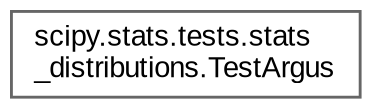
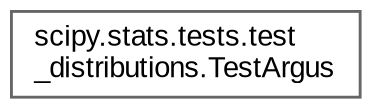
node "scipy.stats.tests.stats _distributions.TestArgus": label "scipy.stats.tests.stats _distributions.TestArgus" -> "scipy.stats.tests.test _distributions.TestArgus"
